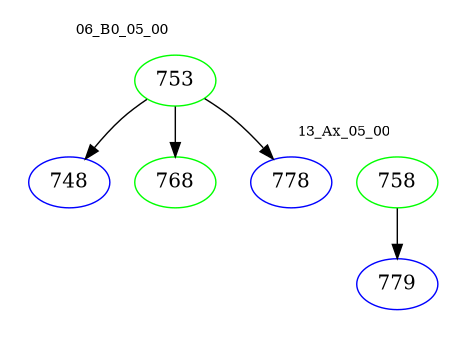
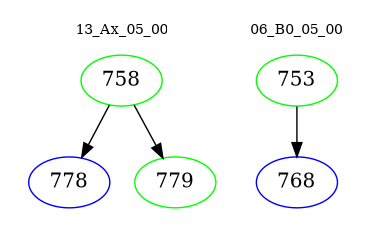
edge "753" -> "778": now "758" -> "778"
node "748": removed
node "768": color green -> blue
node "779": color blue -> green
